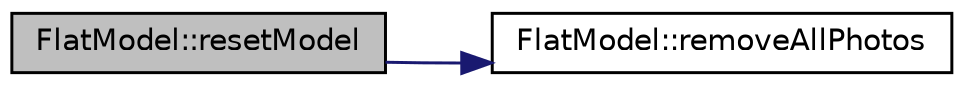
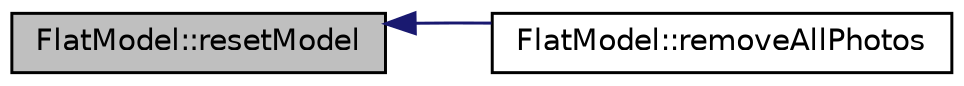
edge "FlatModel::resetModel" -> "FlatModel::removeAllPhotos": reversed
